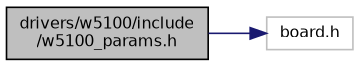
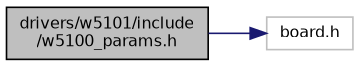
node "drivers/w5100/include /w5100_params.h": label "drivers/w5100/include /w5100_params.h" -> "drivers/w5101/include /w5100_params.h"
